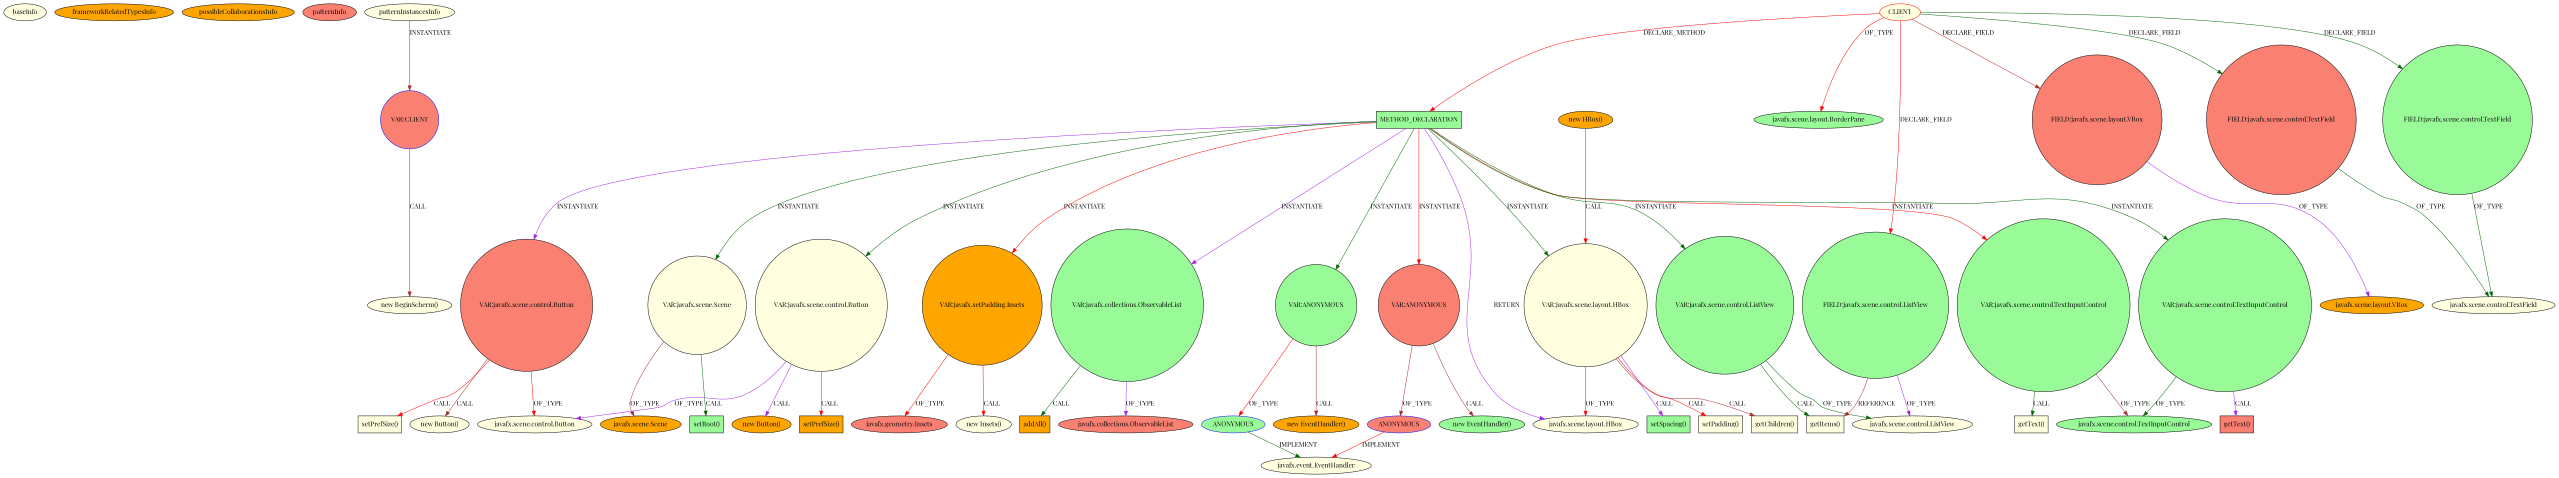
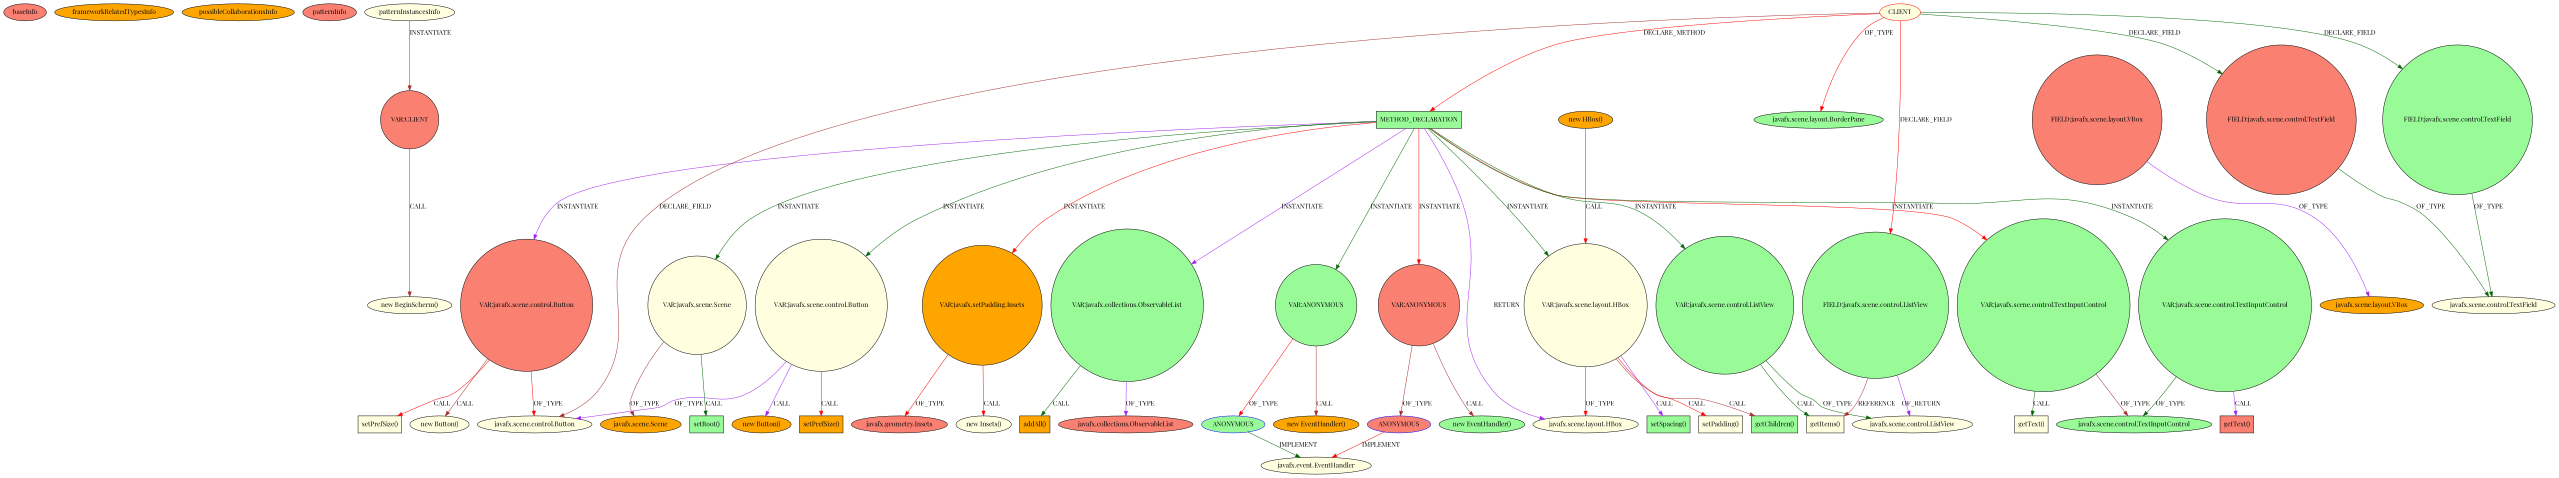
node "baseInfo": fillcolor lightyellow -> salmon
edge "CLIENT" -> "FIELD:javafx.scene.layout.VBox": now "CLIENT" -> "javafx.scene.control.Button"
node "VAR:CLIENT": color blue -> black
edge "FIELD:javafx.scene.control.ListView" -> "javafx.scene.control.ListView": label "OF_TYPE" -> "OF_RETURN"
node "getChildren()": fillcolor lightyellow -> palegreen
